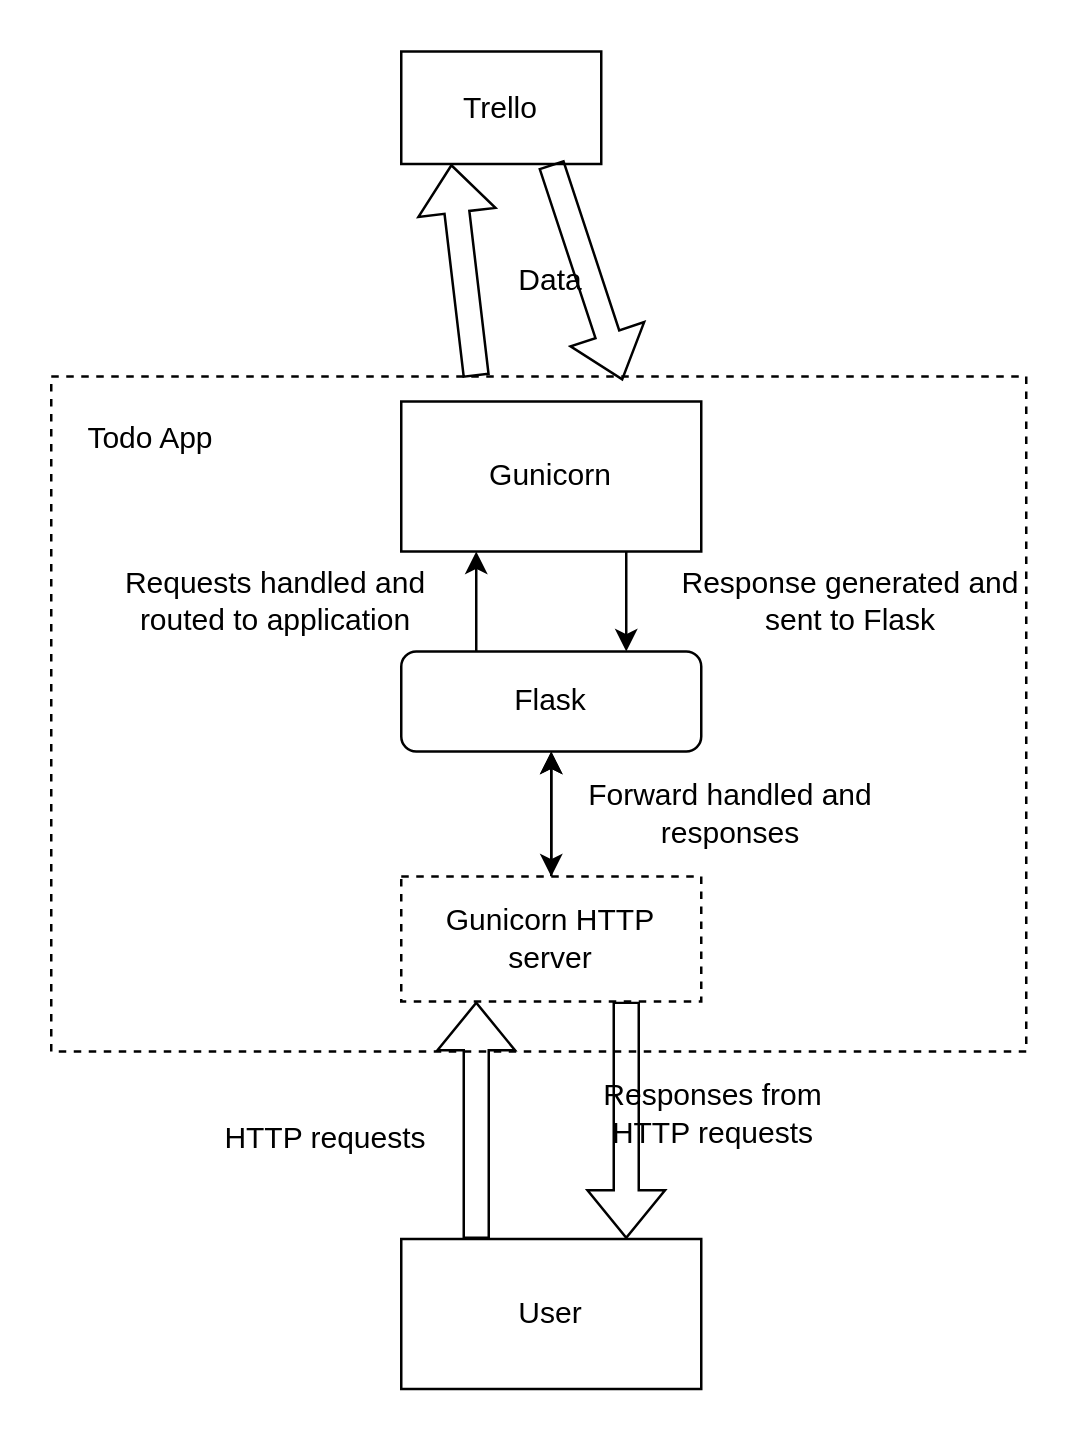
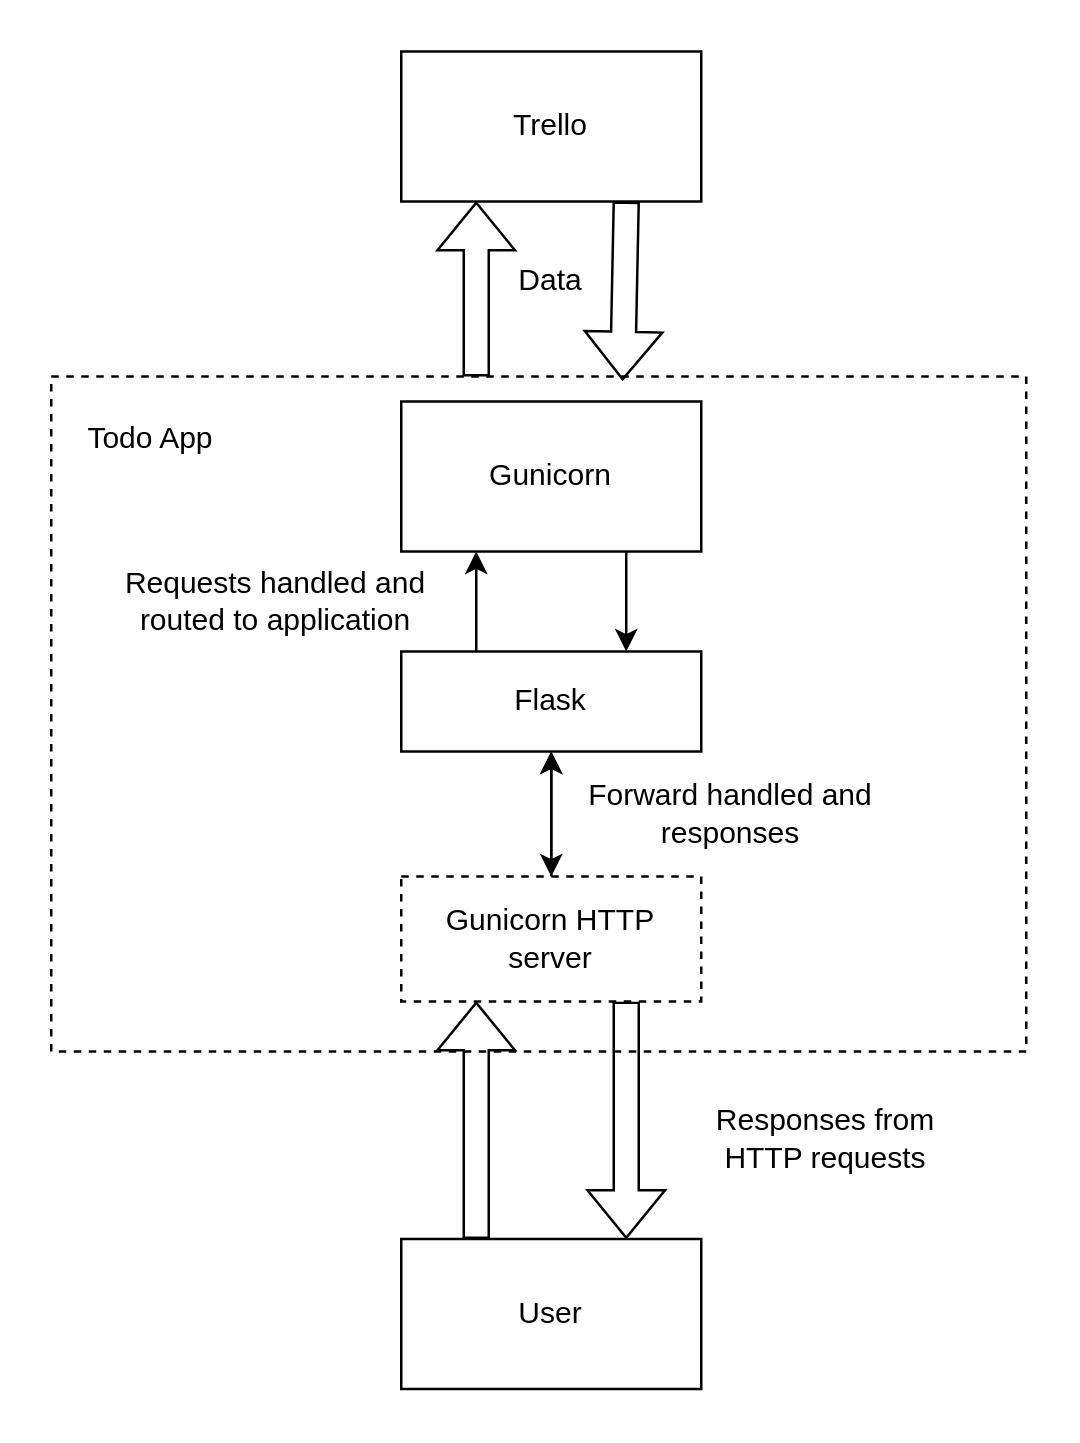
node "Trello": size 200x113 -> 300x150
node "Response generated and sent to Flask": removed
node "Flask": shape rounded rectangle -> rectangle
node "Responses from HTTP requests": moved (714, 1114) -> (826, 1139)
node "HTTP requests": removed
